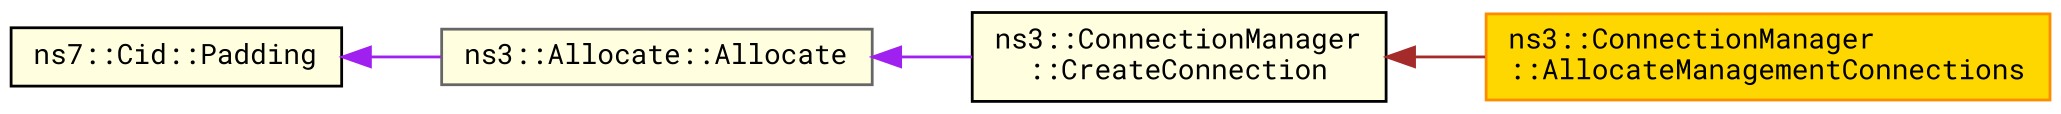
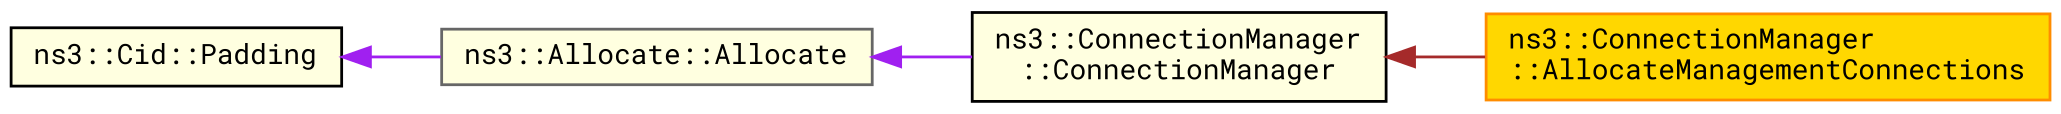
node "ns7::Cid::Padding": label "ns7::Cid::Padding" -> "ns3::Cid::Padding"
node "ns3::ConnectionManager ::CreateConnection": label "ns3::ConnectionManager ::CreateConnection" -> "ns3::ConnectionManager ::ConnectionManager"
